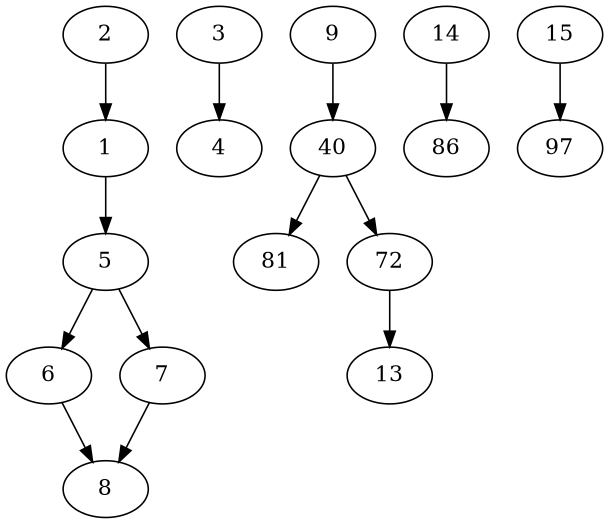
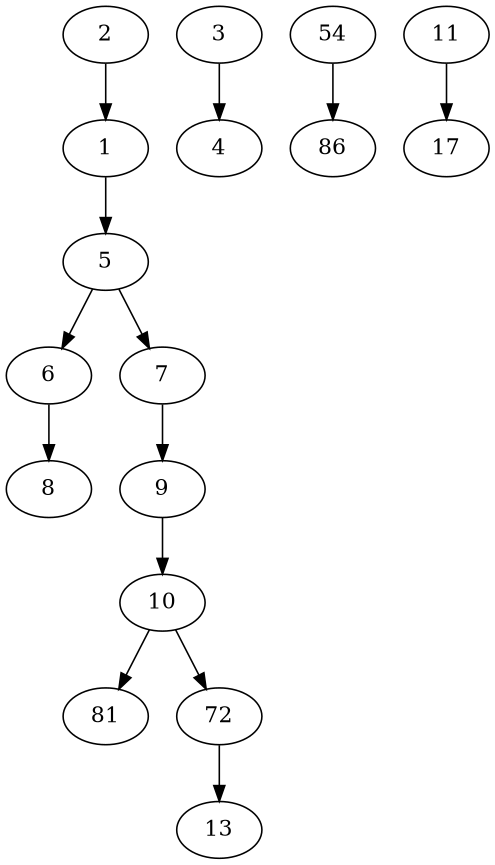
node "14": label "14" -> "54"
node "15": label "15" -> "11"
node "40": label "40" -> "10"
node "97": label "97" -> "17"
edge "7" -> "8": now "7" -> "9"
